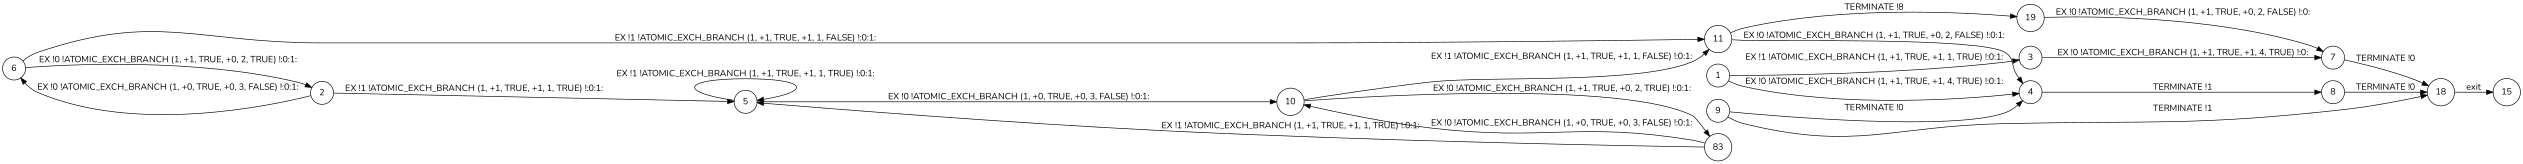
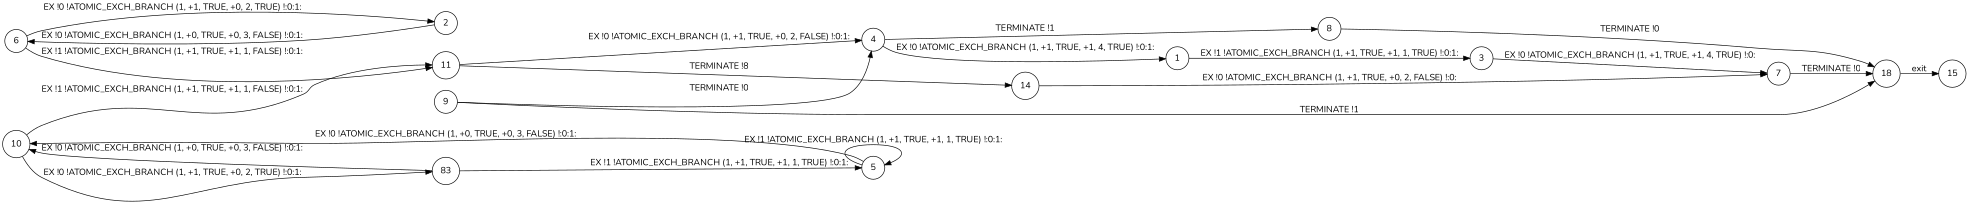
node "19": label "19" -> "14"
edge "2" -> "5": removed, label "EX !1 !ATOMIC_EXCH_BRANCH (1, +1, TRUE, +1, 1, TRUE) !:0:1:"
edge "1" -> "4": reversed
